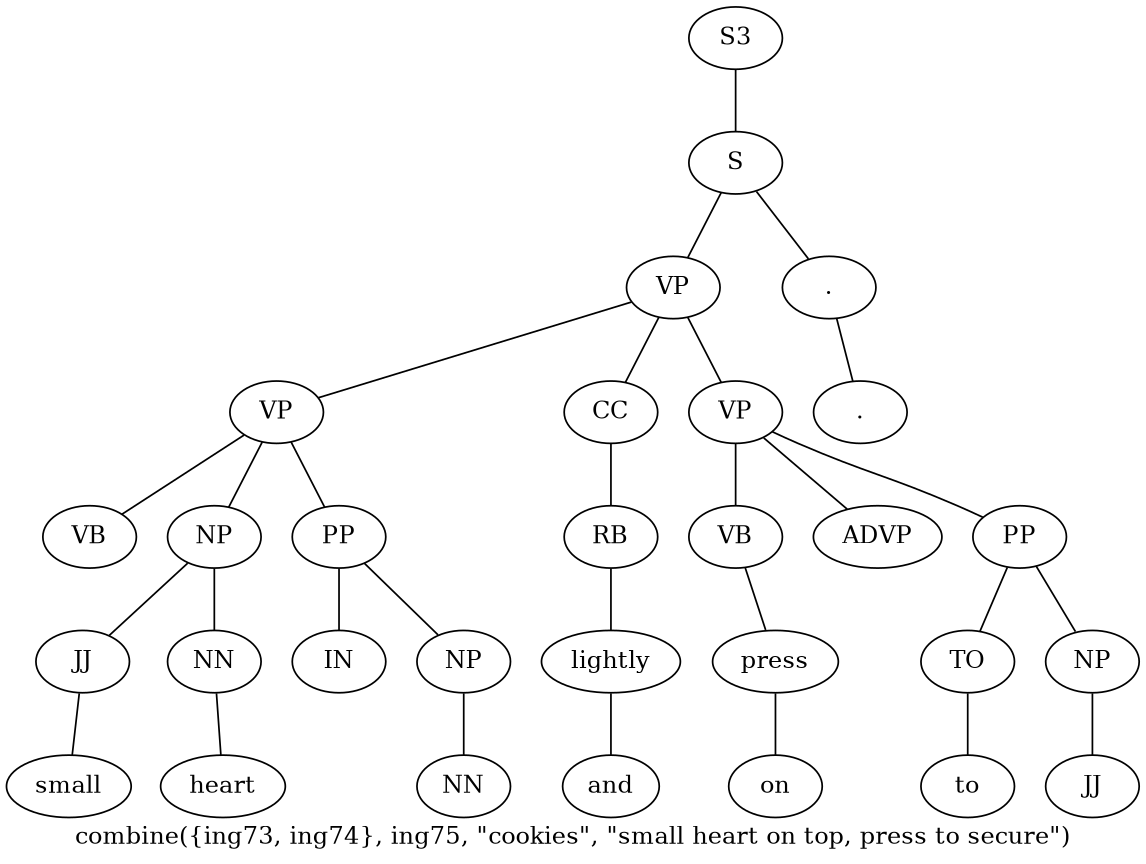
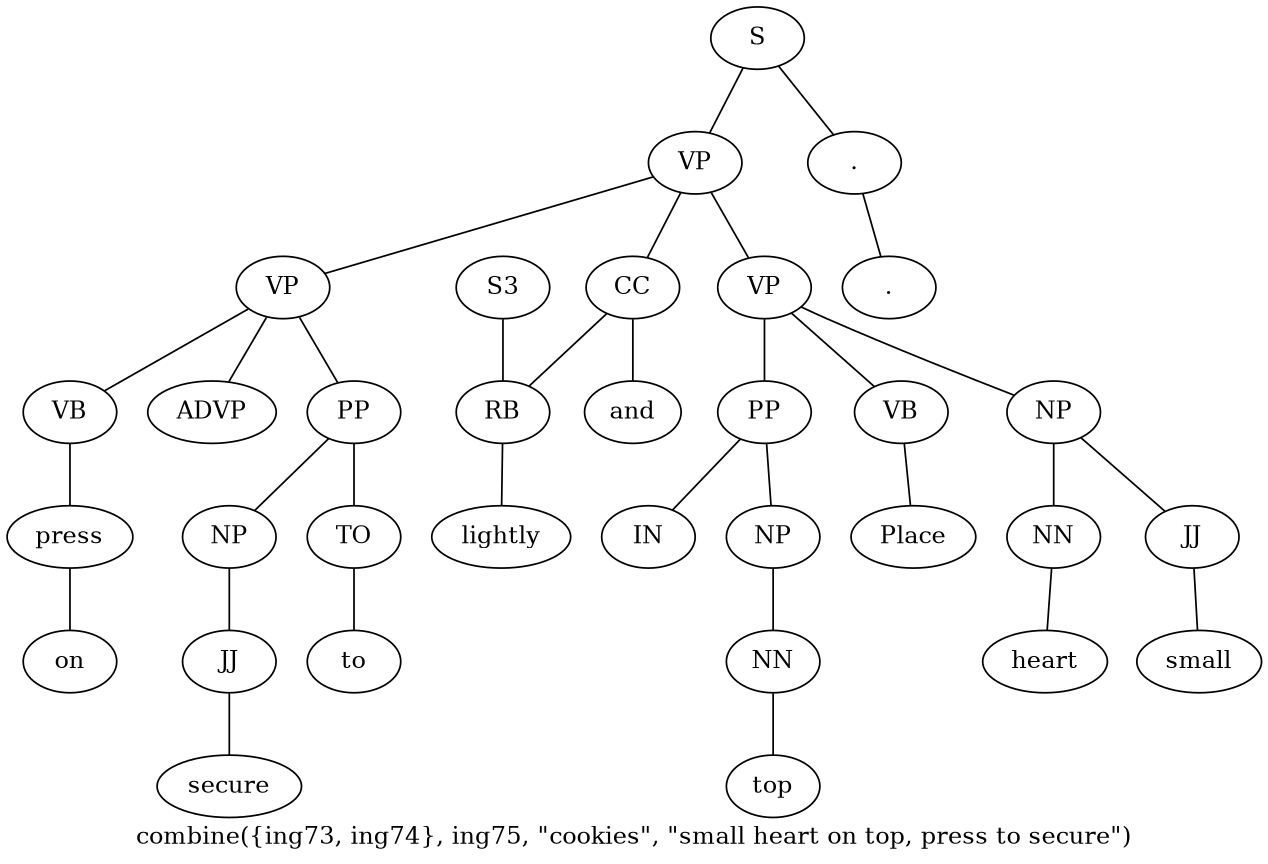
edge "S3" -- "S": now "S3" -- "RB"
node "Place": added
edge "lightly" -- "and": now "CC" -- "and"
node "secure": added
node "top": added
